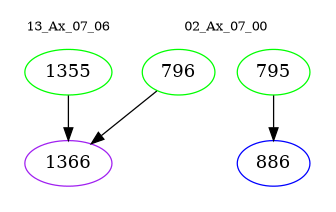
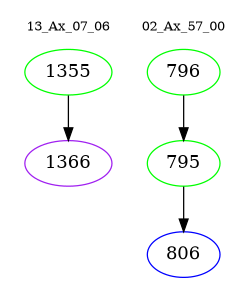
cluster "02_Ax_07_00": label "02_Ax_07_00" -> "02_Ax_57_00"
edge "796" -> "1366": now "796" -> "795"
node "886": label "886" -> "806"
